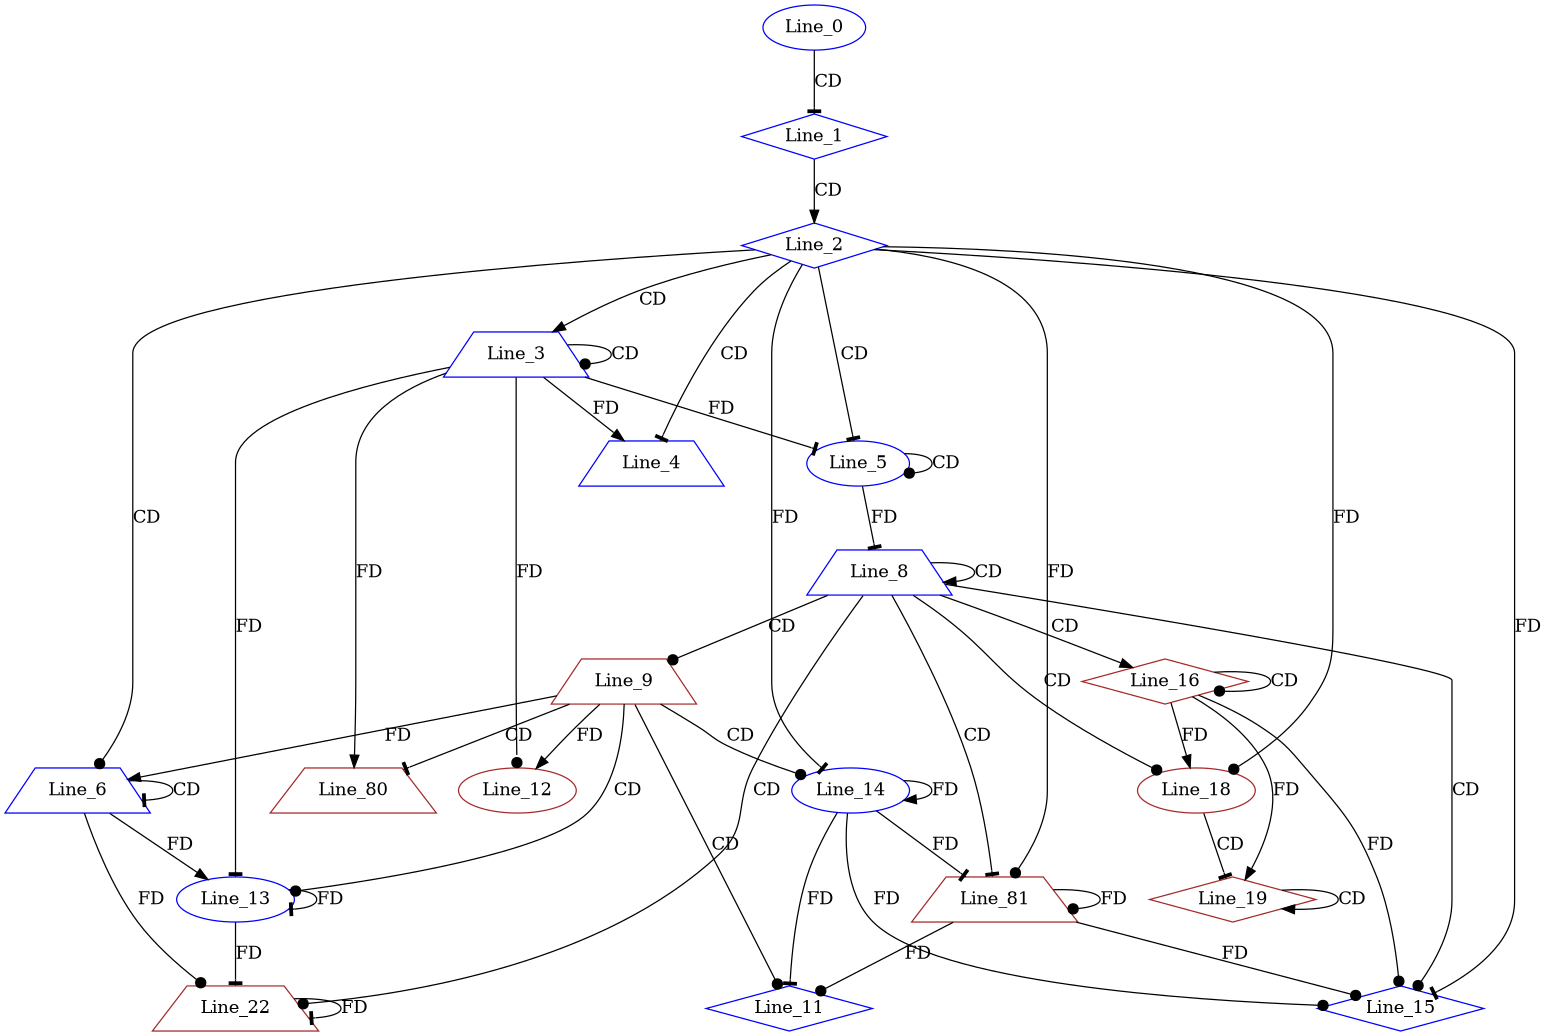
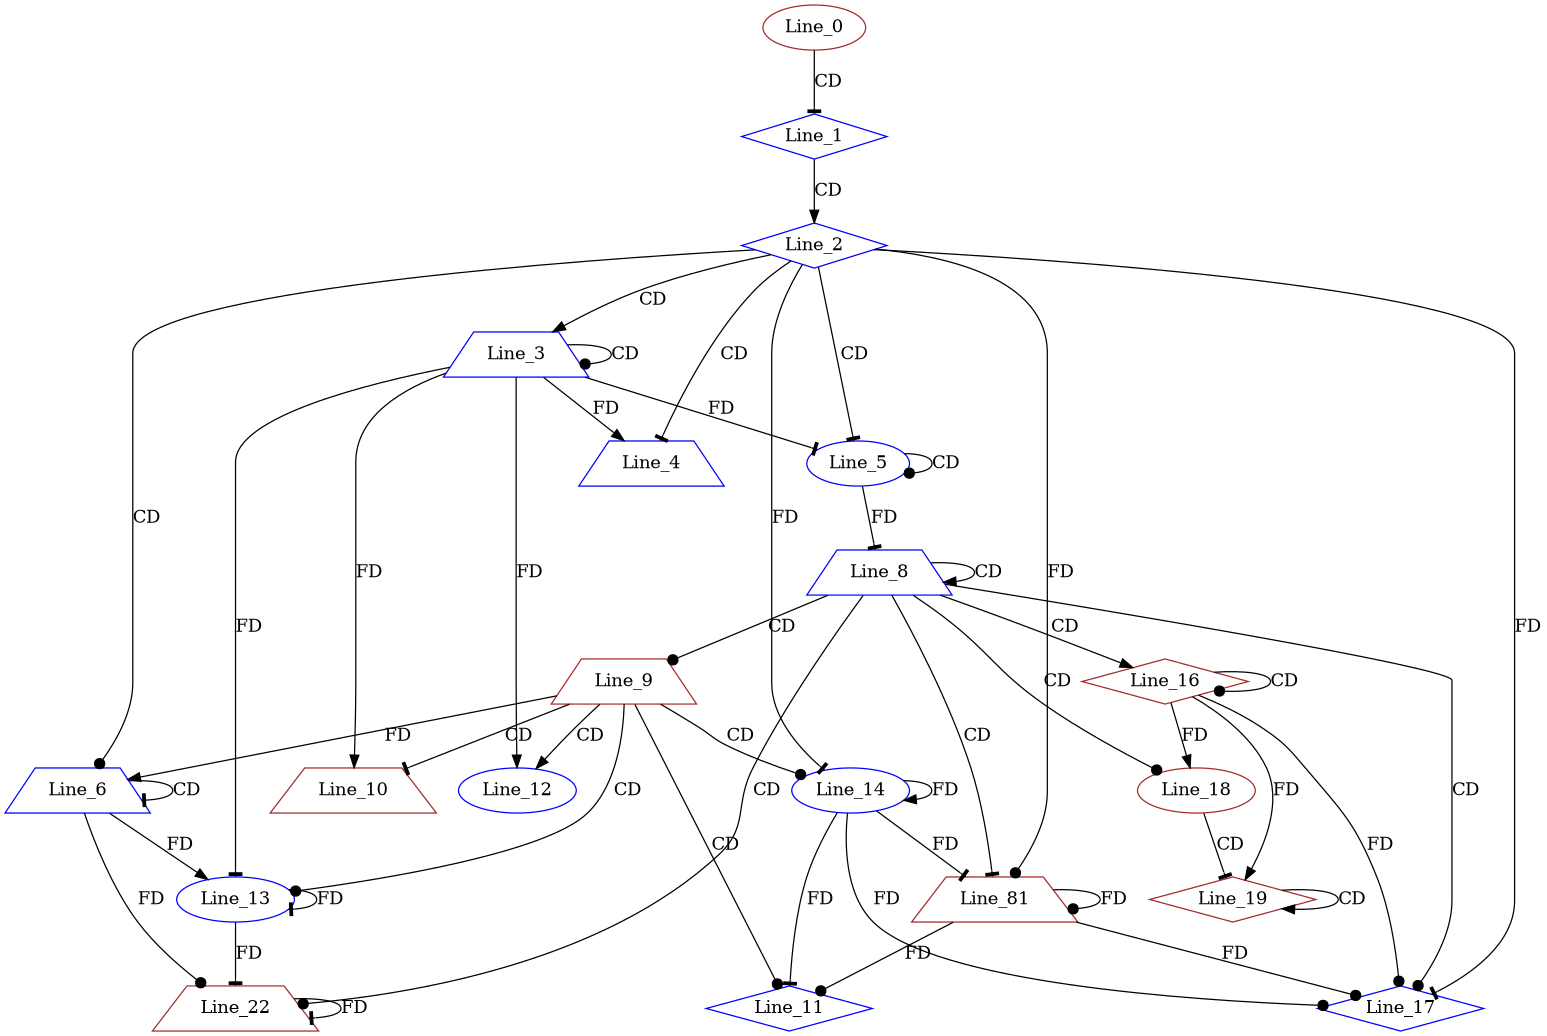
node "Line_0": color blue -> brown
edge "Line_2" -> "Line_18": removed, label "FD"
edge "Line_3" -> "Line_12": arrowhead dot -> normal
edge "Line_9" -> "Line_12": label "FD" -> "CD"
node "Line_80": label "Line_80" -> "Line_10"
node "Line_12": color brown -> blue
node "Line_15": label "Line_15" -> "Line_17"
